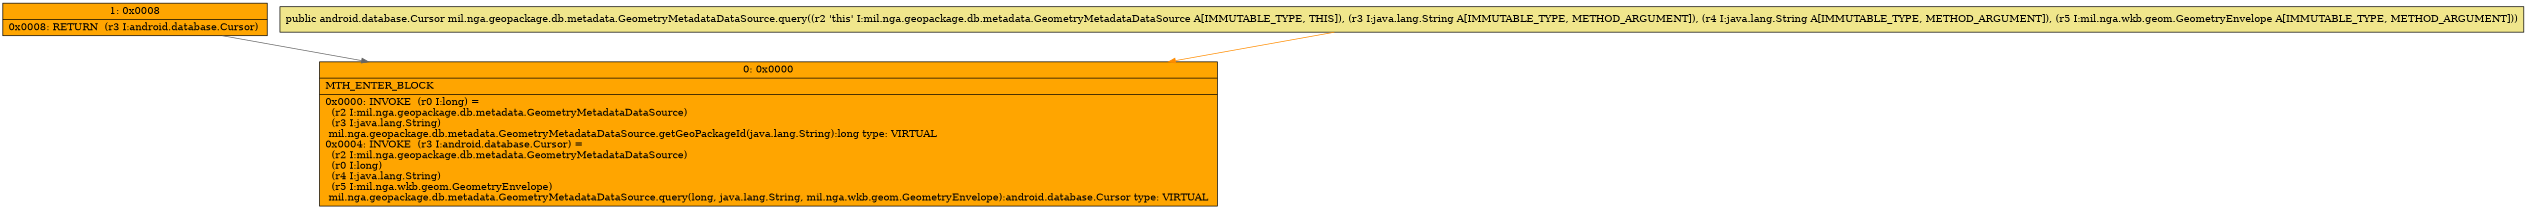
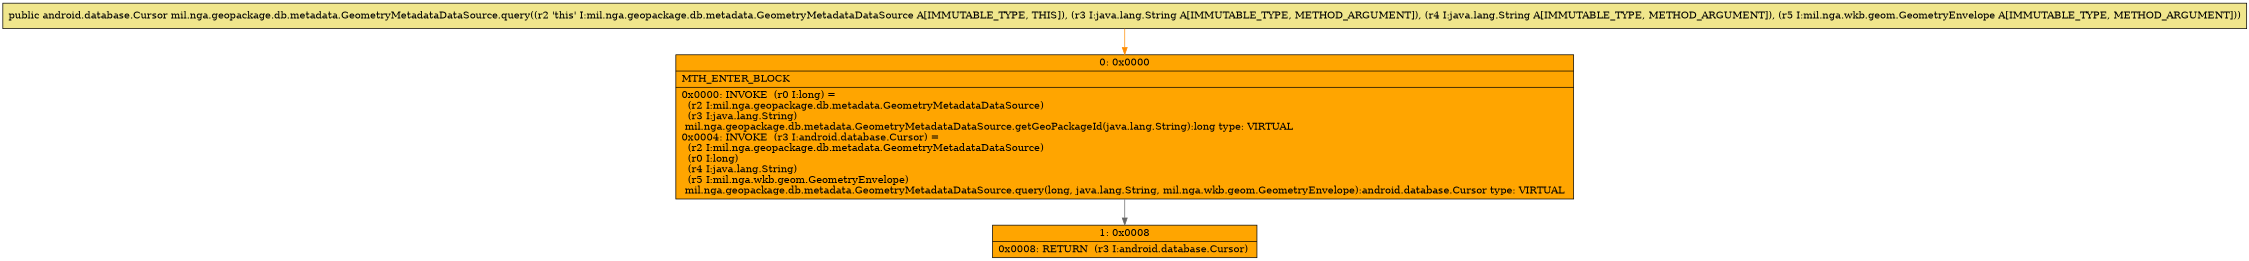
edge "1: 0x0008" -> "0: 0x0000": reversed
